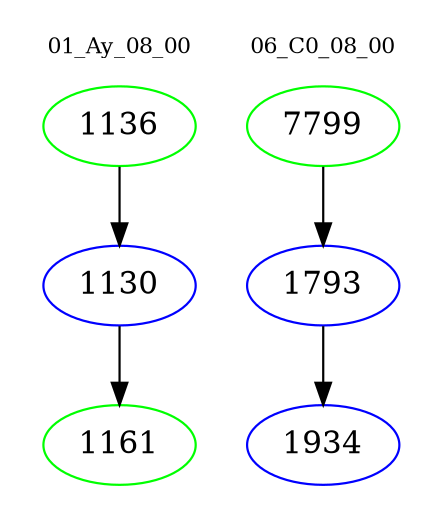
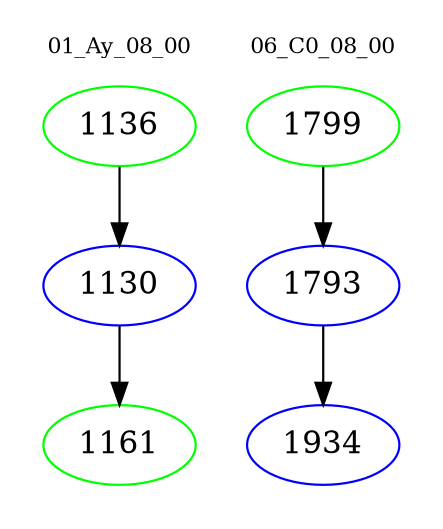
node "7799": label "7799" -> "1799"
